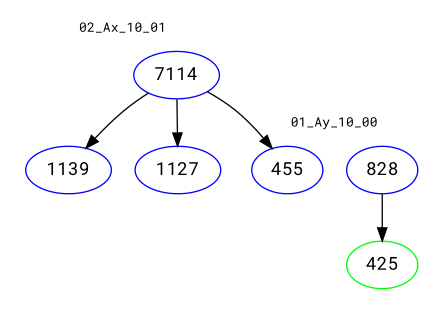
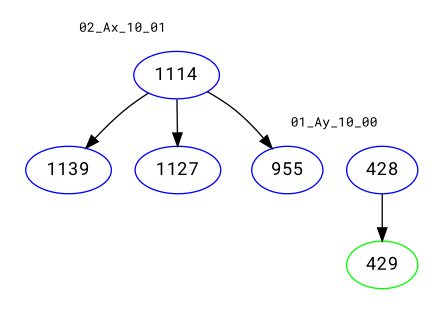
node "7114": label "7114" -> "1114"
node "455": label "455" -> "955"
node "828": label "828" -> "428"
node "425": label "425" -> "429"
